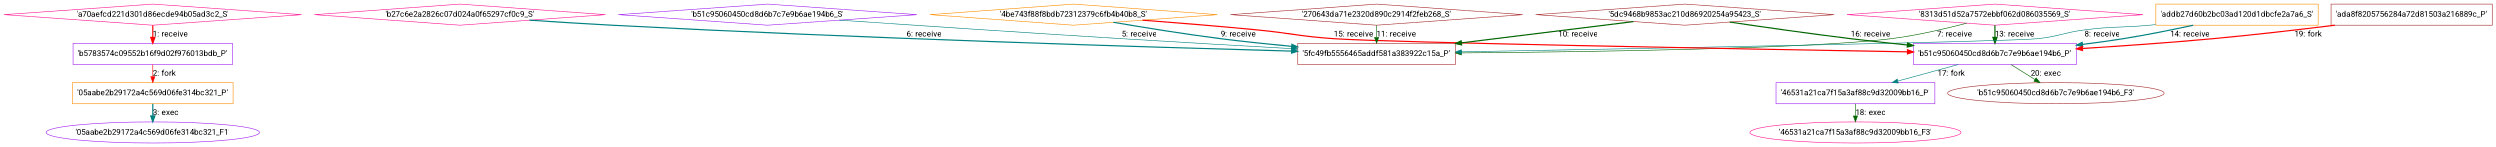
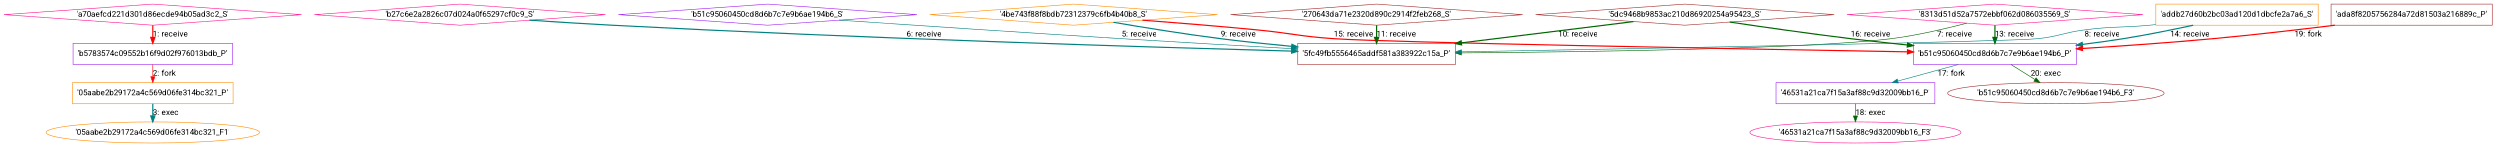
edge "'270643da71e2320d890c2914f2feb268_S'" -> "'5fc49fb5556465addf581a383922c15a_P'": style solid -> bold
node "'05aabe2b29172a4c569d06fe314bc321_F1'": color purple -> darkorange
